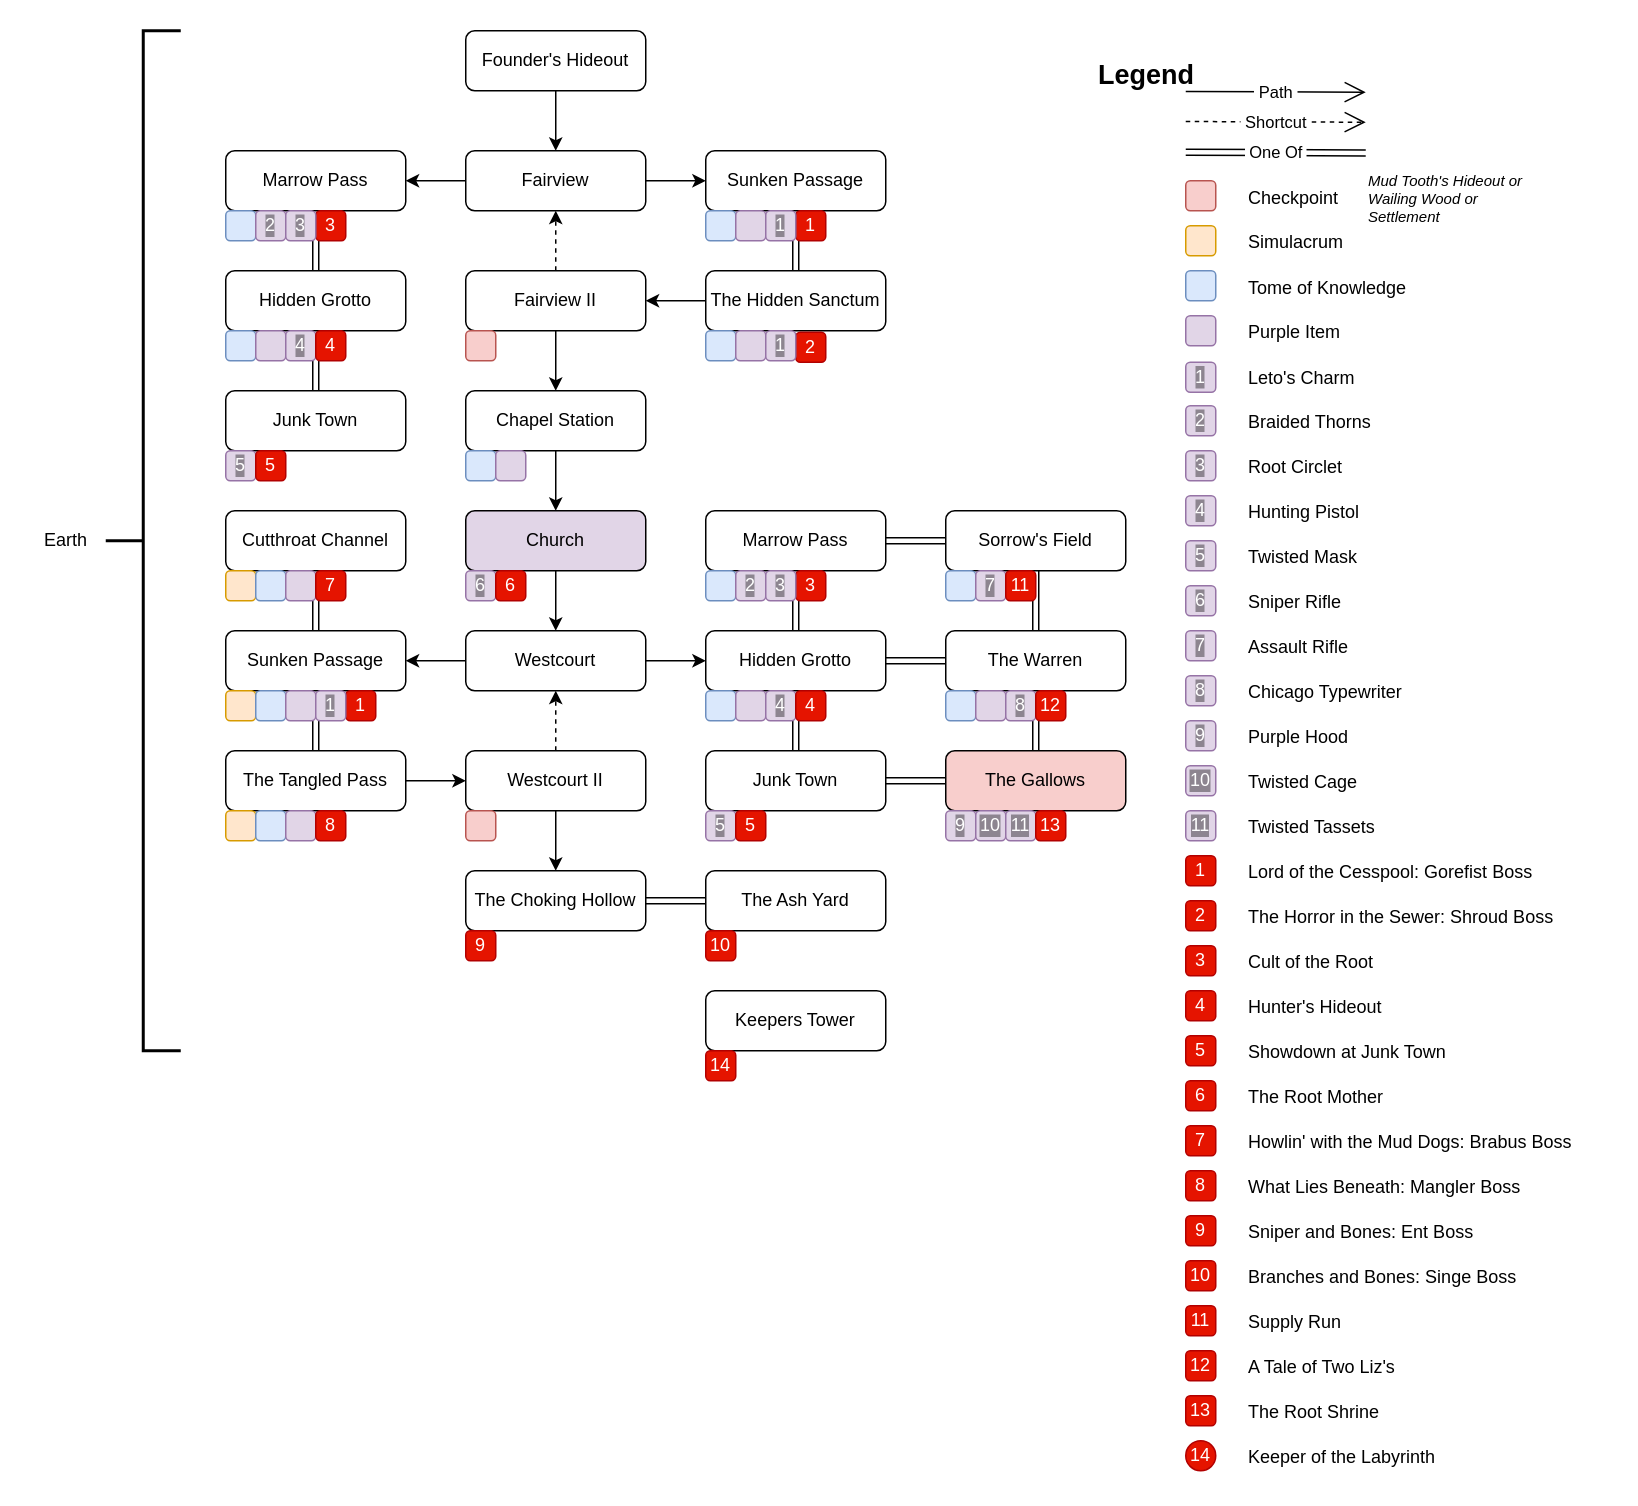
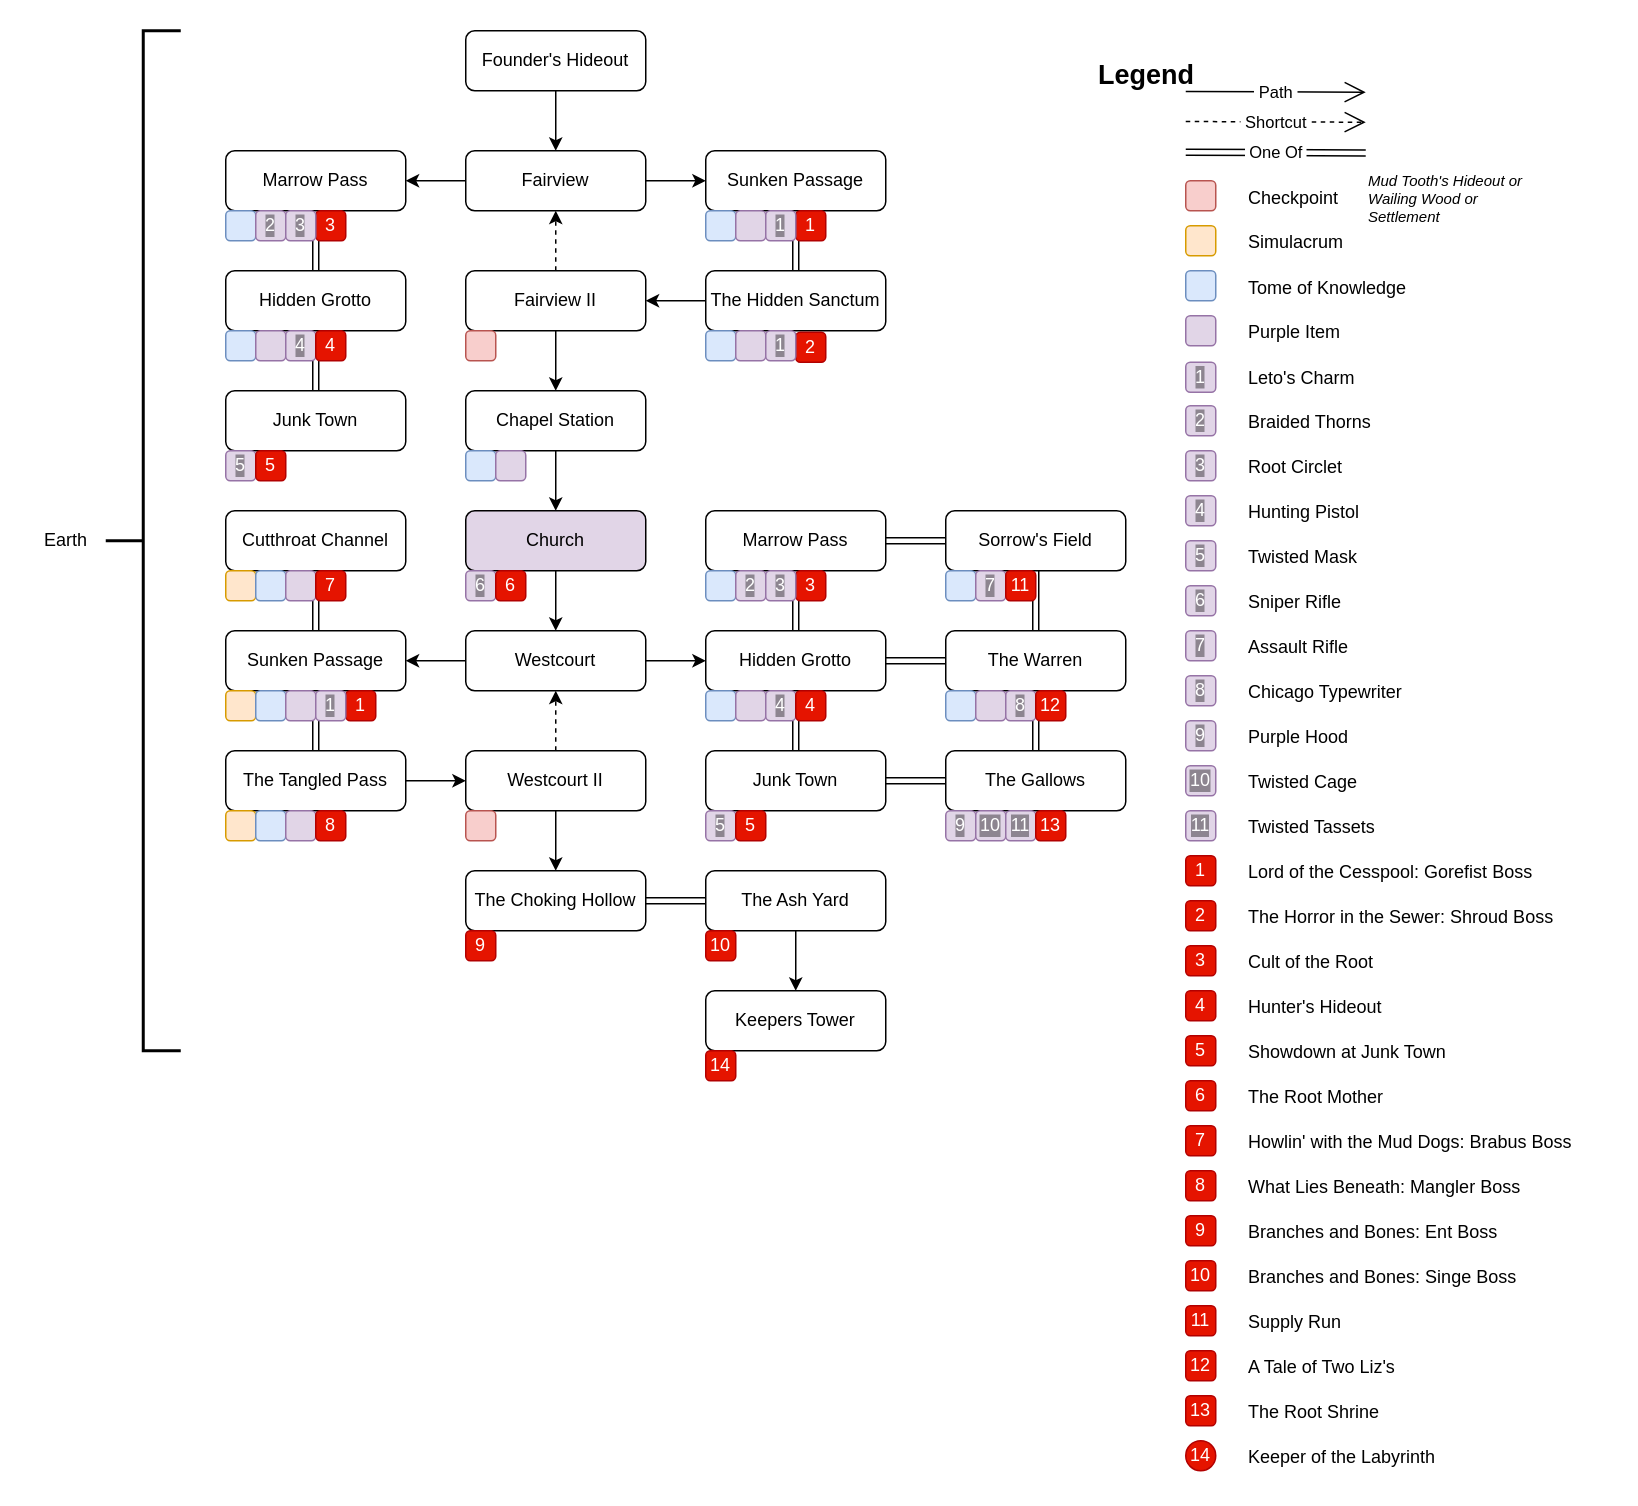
node "The Gallows": fillcolor #f8cecc -> #ffffff
edge "The Ash Yard" -> "Keepers Tower": added
node "Sniper and Bones: Ent Boss": label "Sniper and Bones: Ent Boss" -> "Branches and Bones: Ent Boss"
